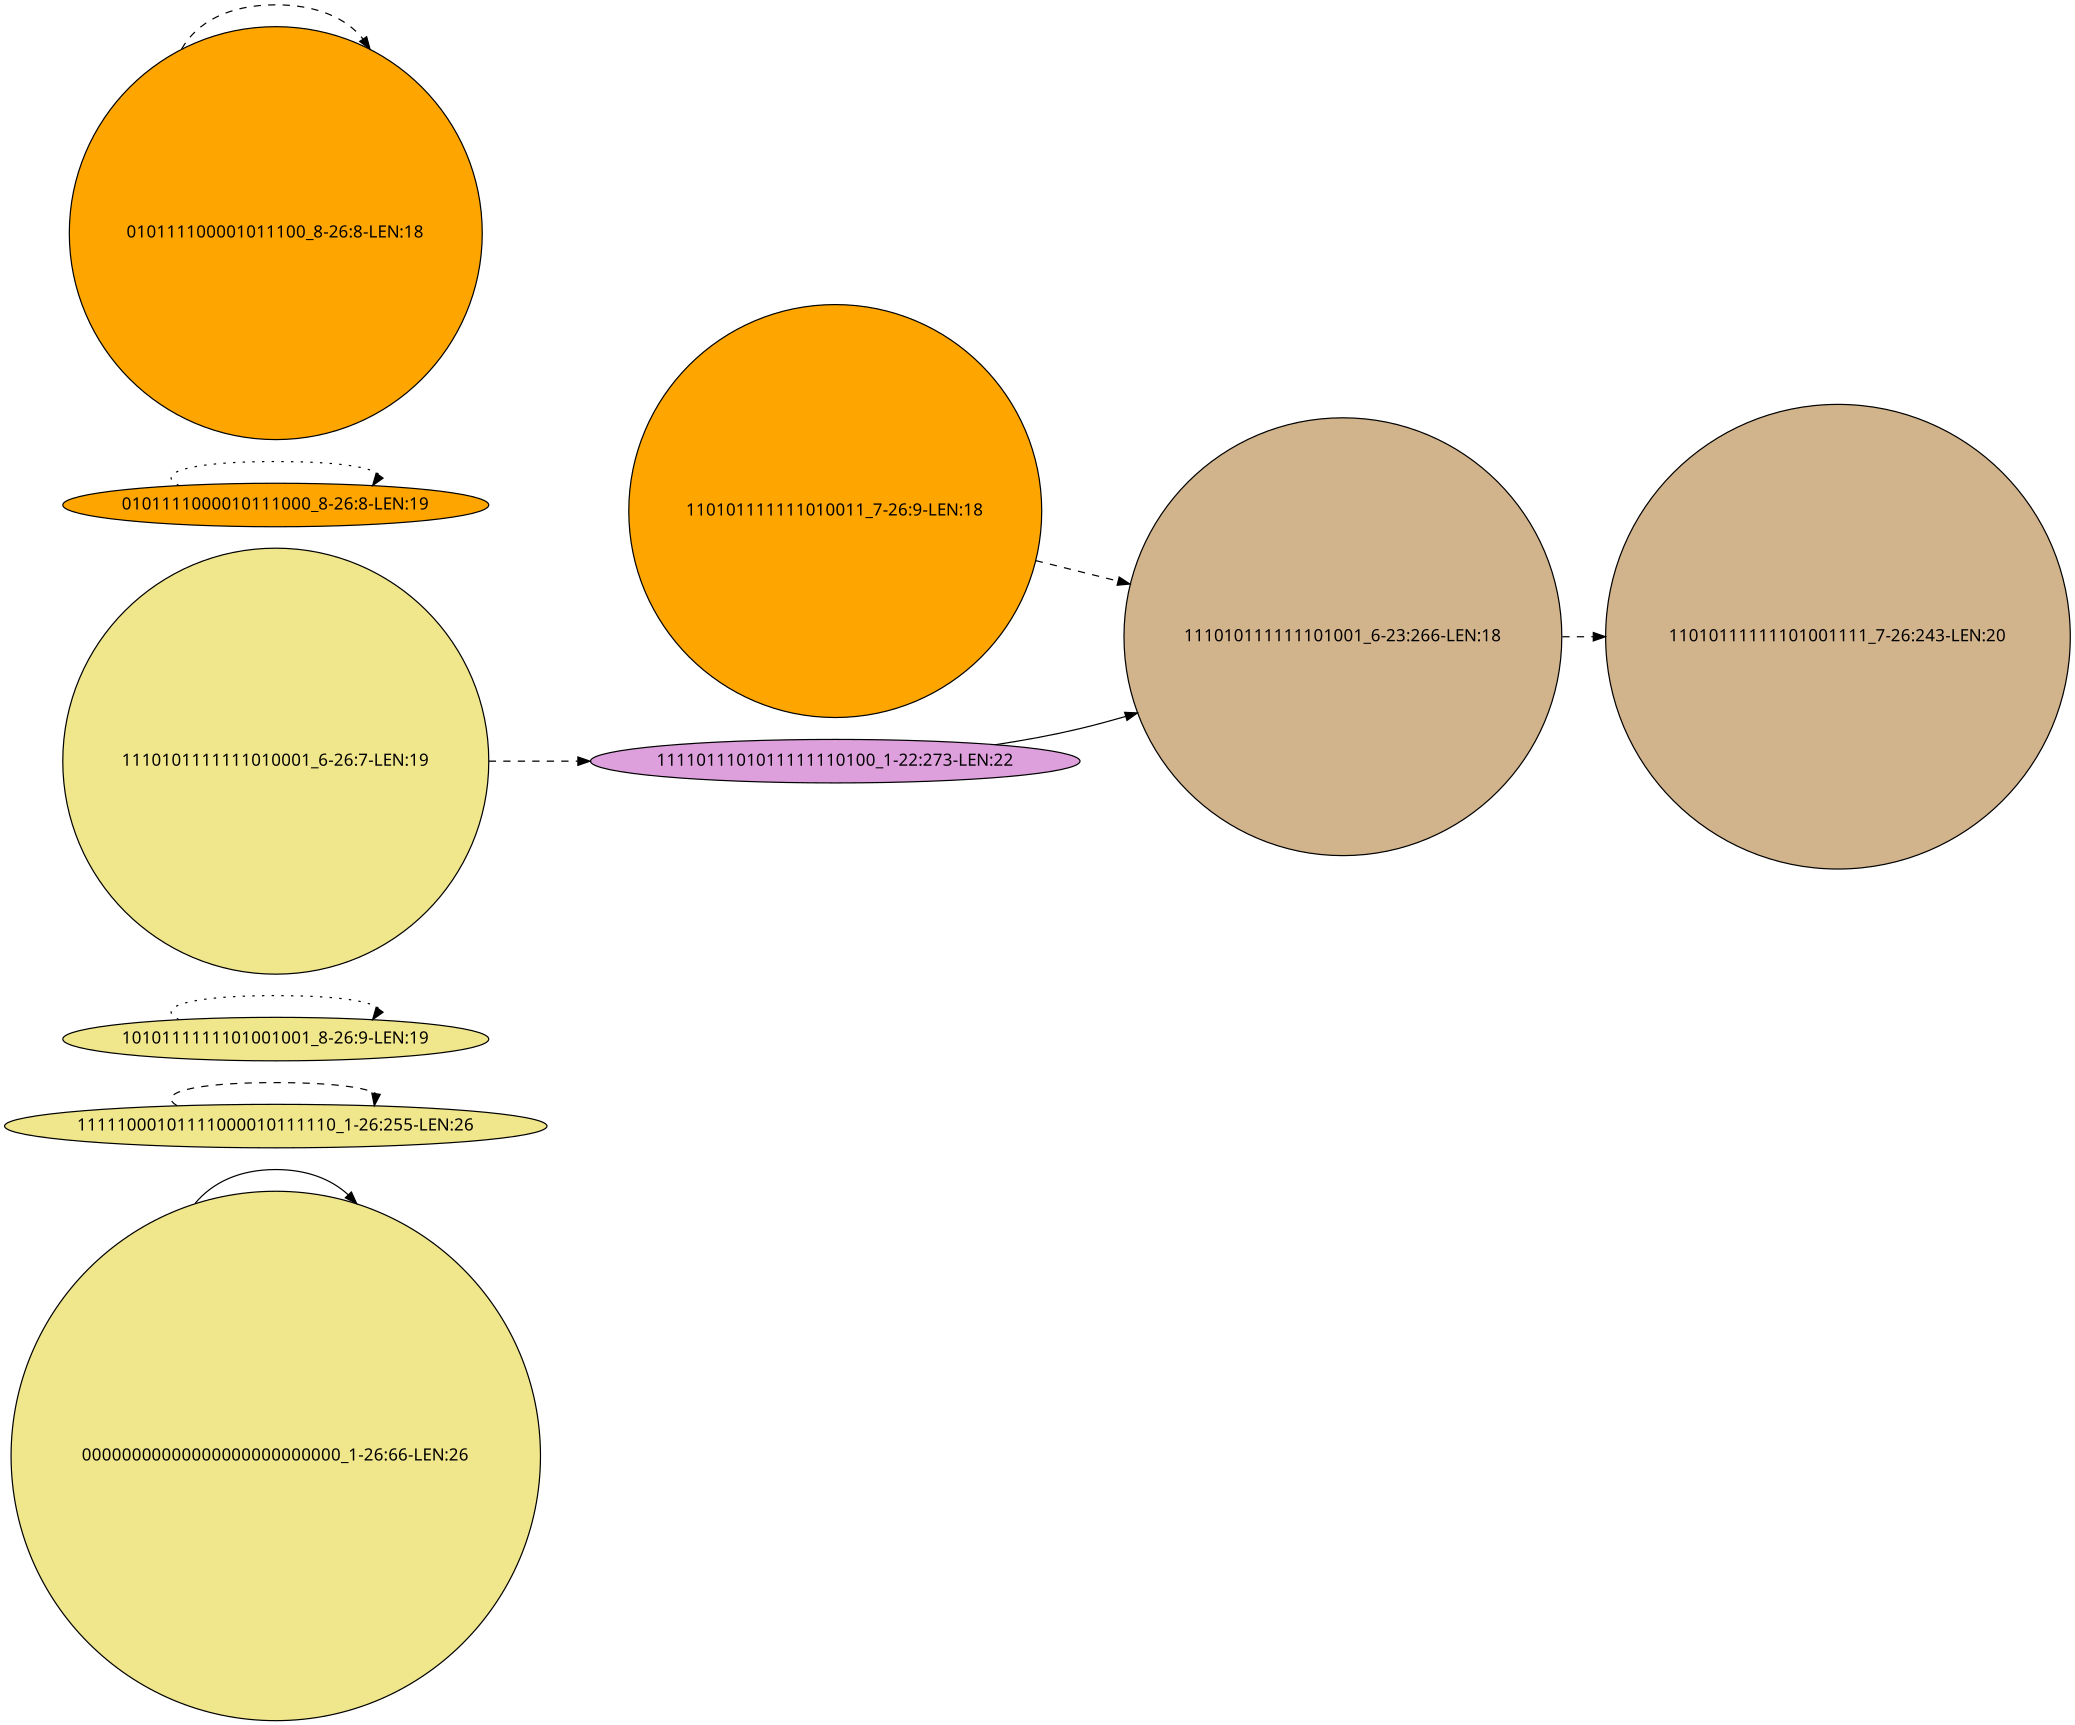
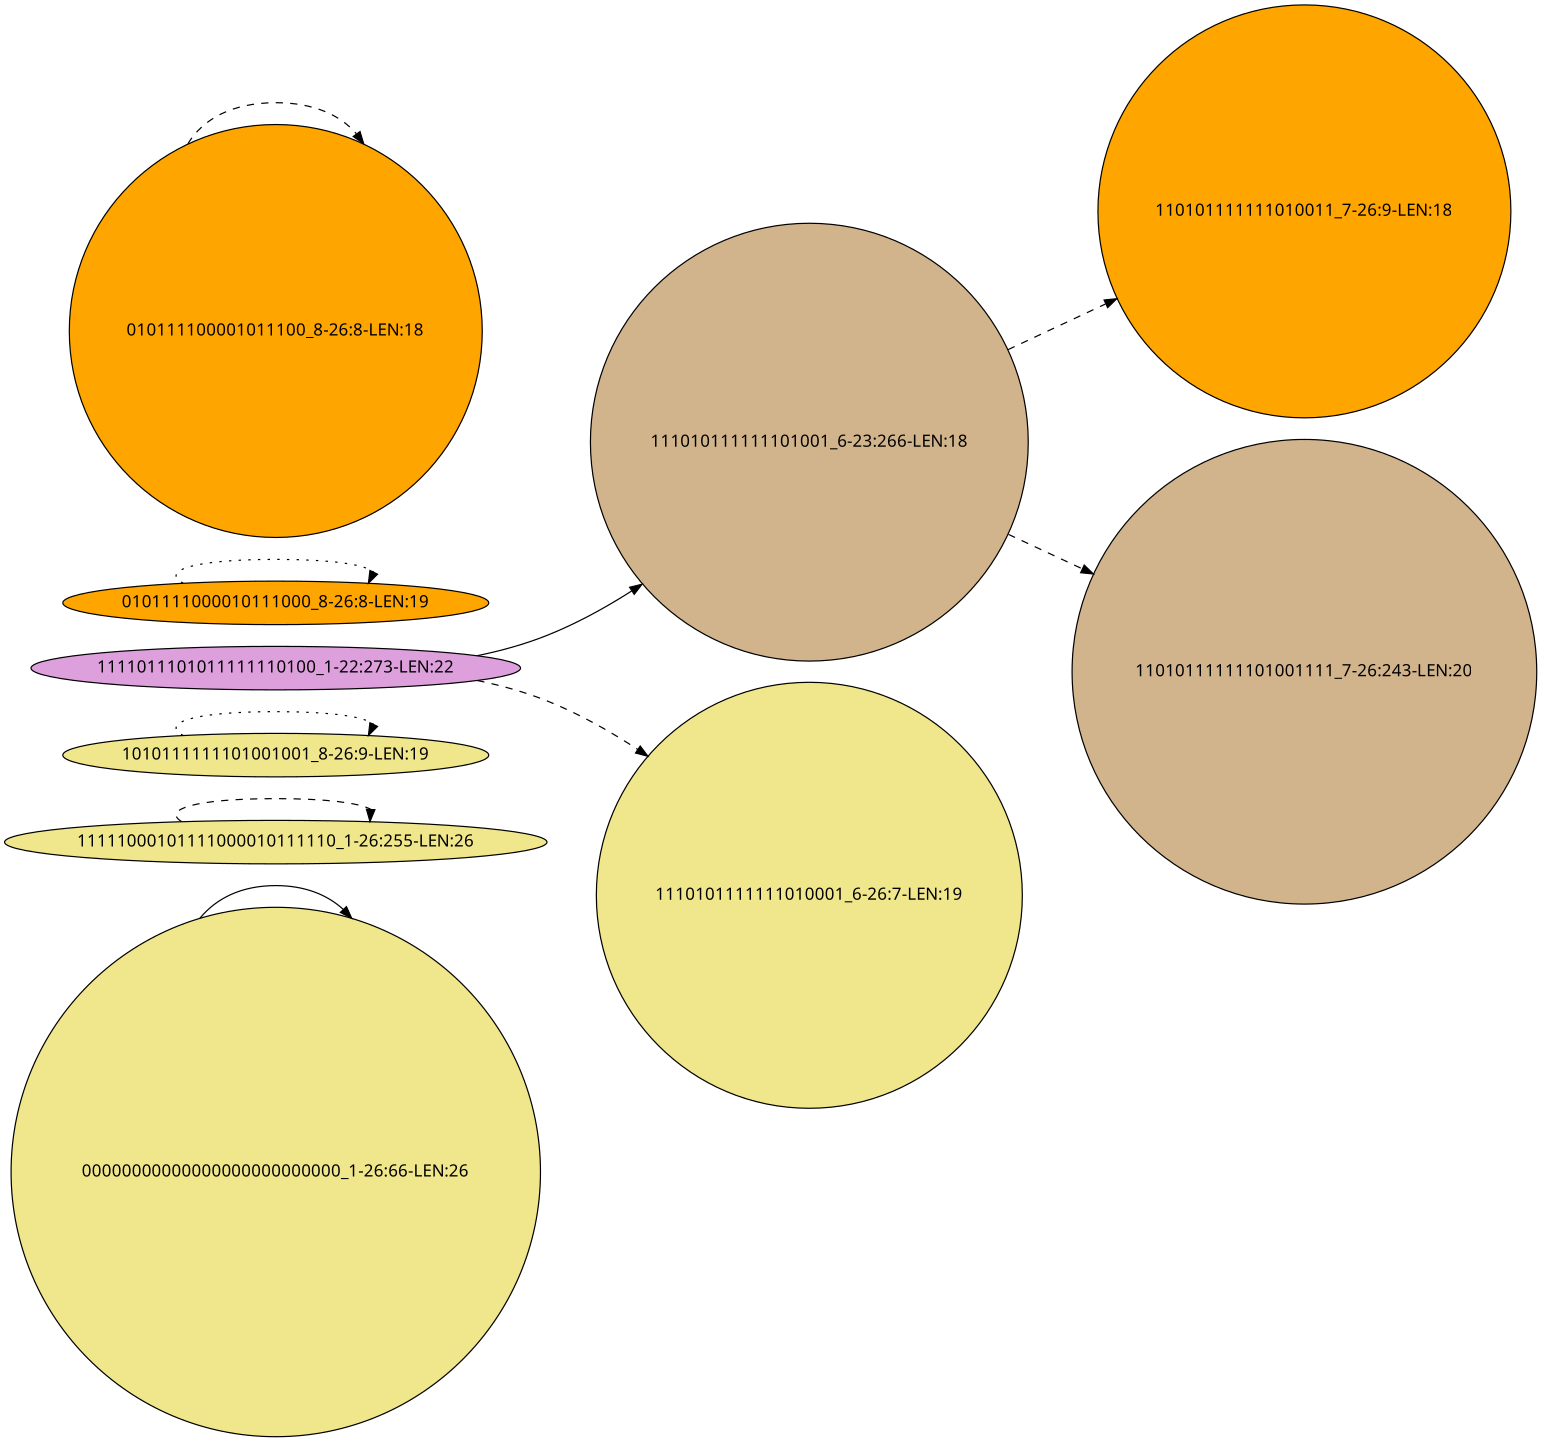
edge "110101111111010011_7-26:9-LEN:18" -> "111010111111101001_6-23:266-LEN:18": reversed
edge "1110101111111010001_6-26:7-LEN:19" -> "1111011101011111110100_1-22:273-LEN:22": reversed
